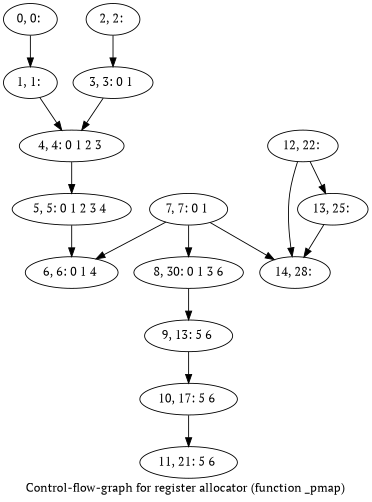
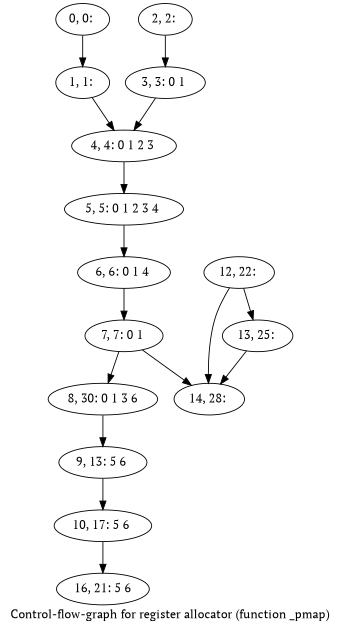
edge "7, 7: 0 1" -> "6, 6: 0 1 4": reversed
node "11, 21: 5 6": label "11, 21: 5 6" -> "16, 21: 5 6"
